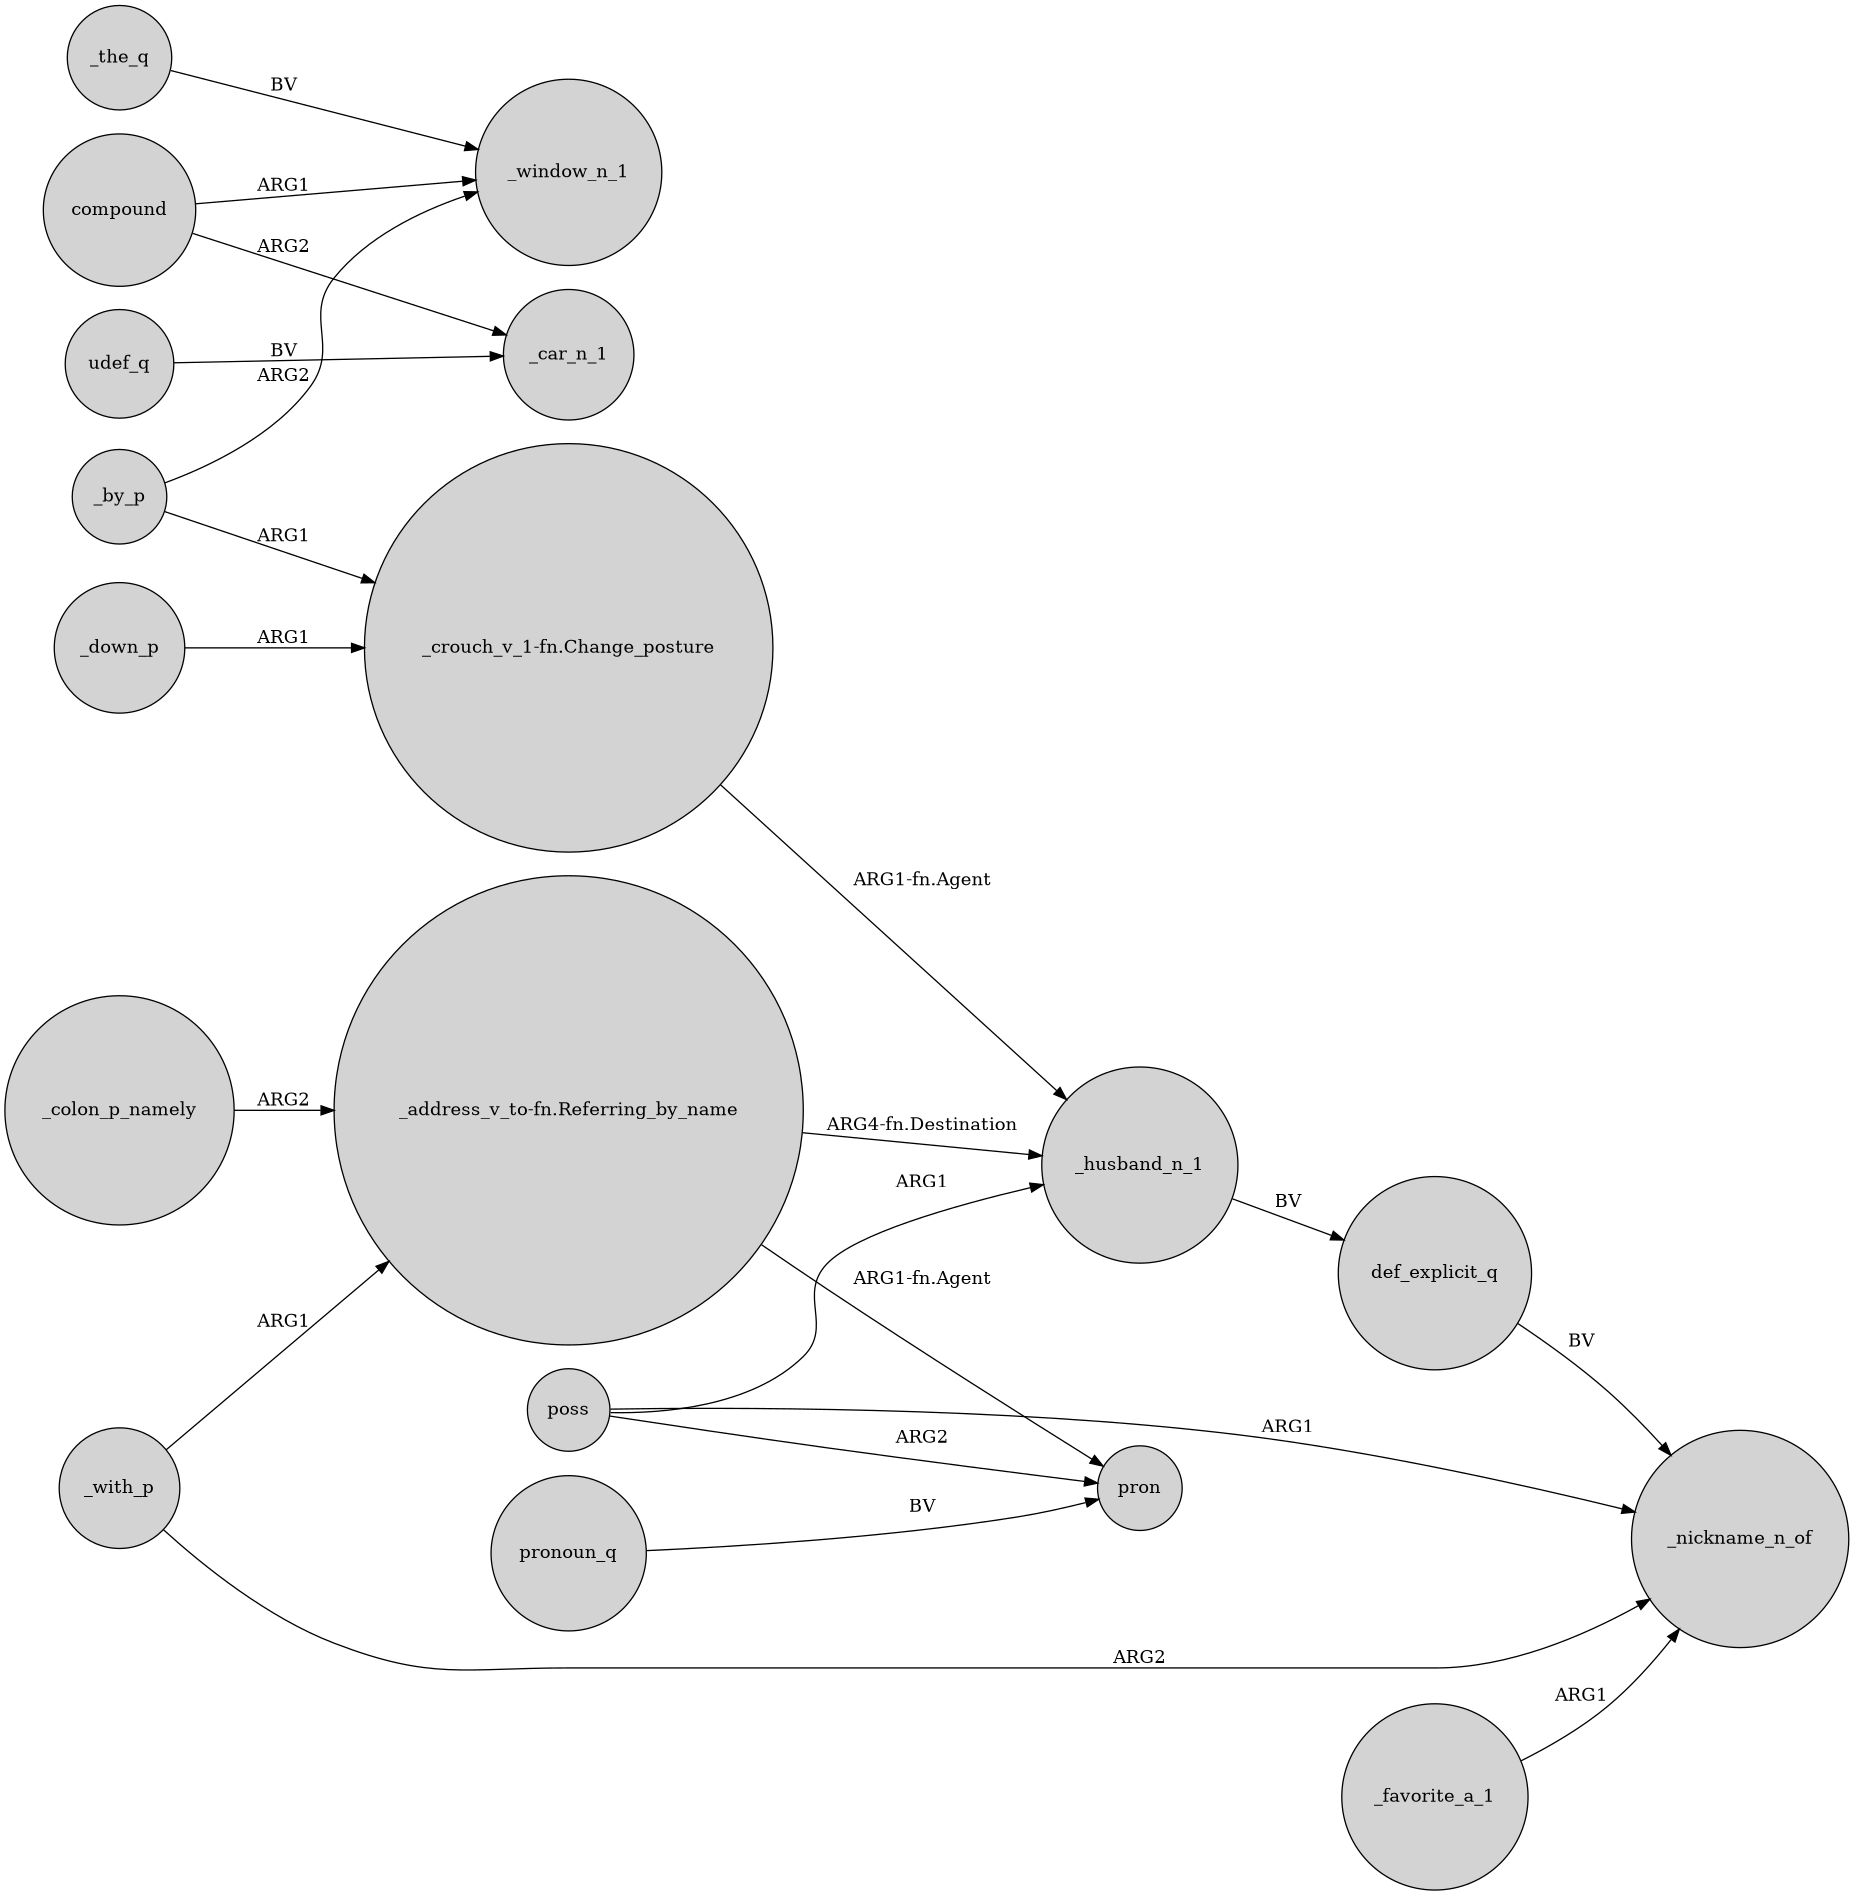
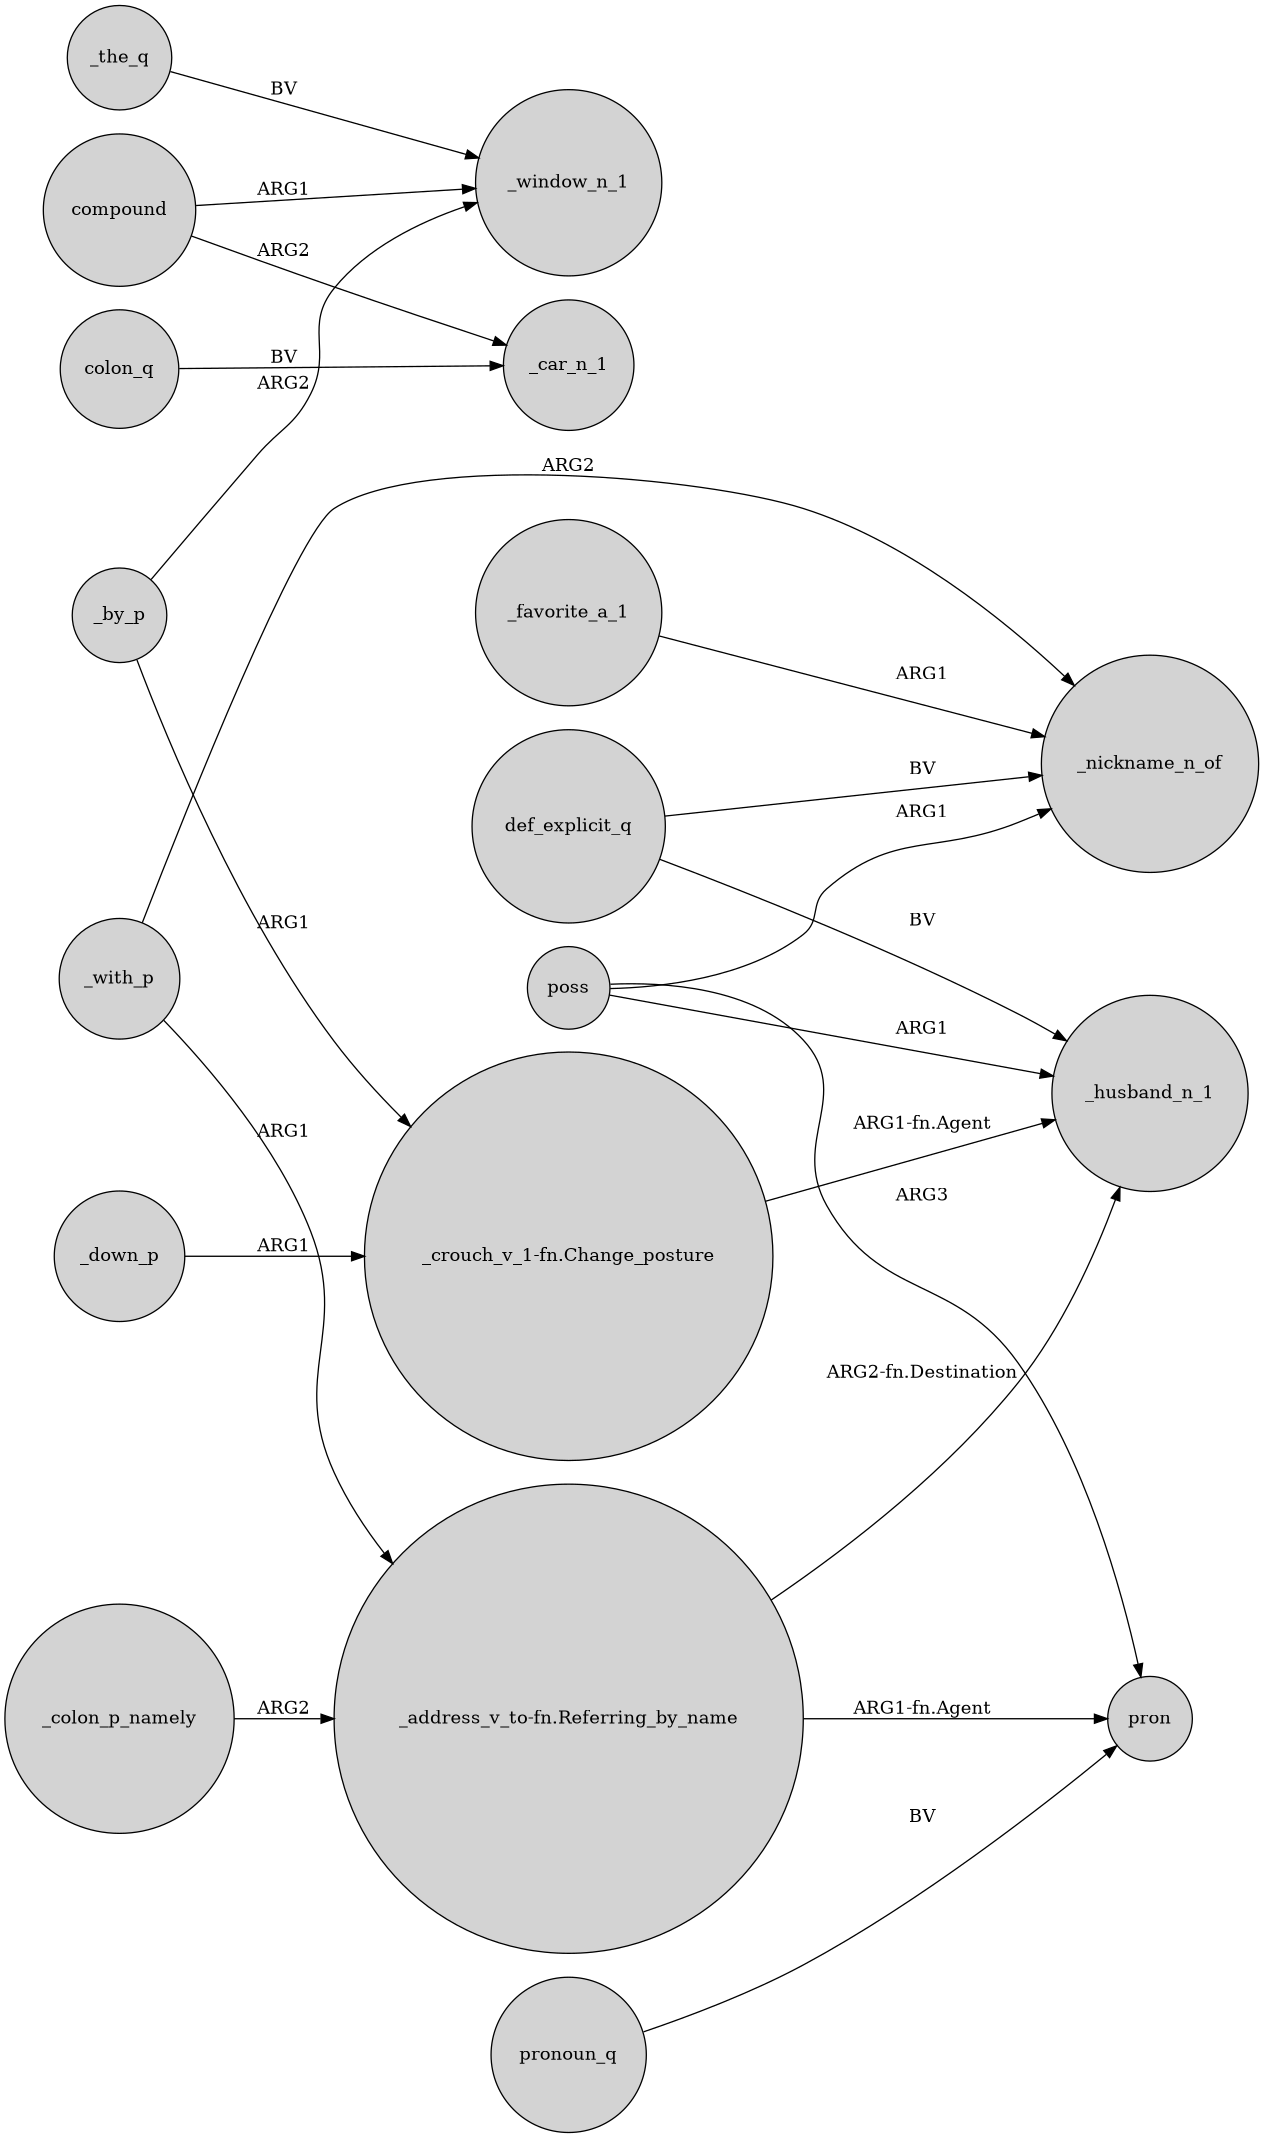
node "udef_q": label "udef_q" -> "colon_q"
edge "_address_v_to-fn.Referring_by_name" -> "_husband_n_1": label "ARG4-fn.Destination" -> "ARG2-fn.Destination"
edge "_husband_n_1" -> "def_explicit_q": reversed
edge "poss" -> "pron": label "ARG2" -> "ARG3"
